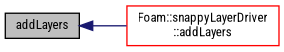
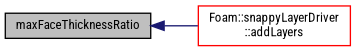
node "addLayers": label "addLayers" -> "maxFaceThicknessRatio"
